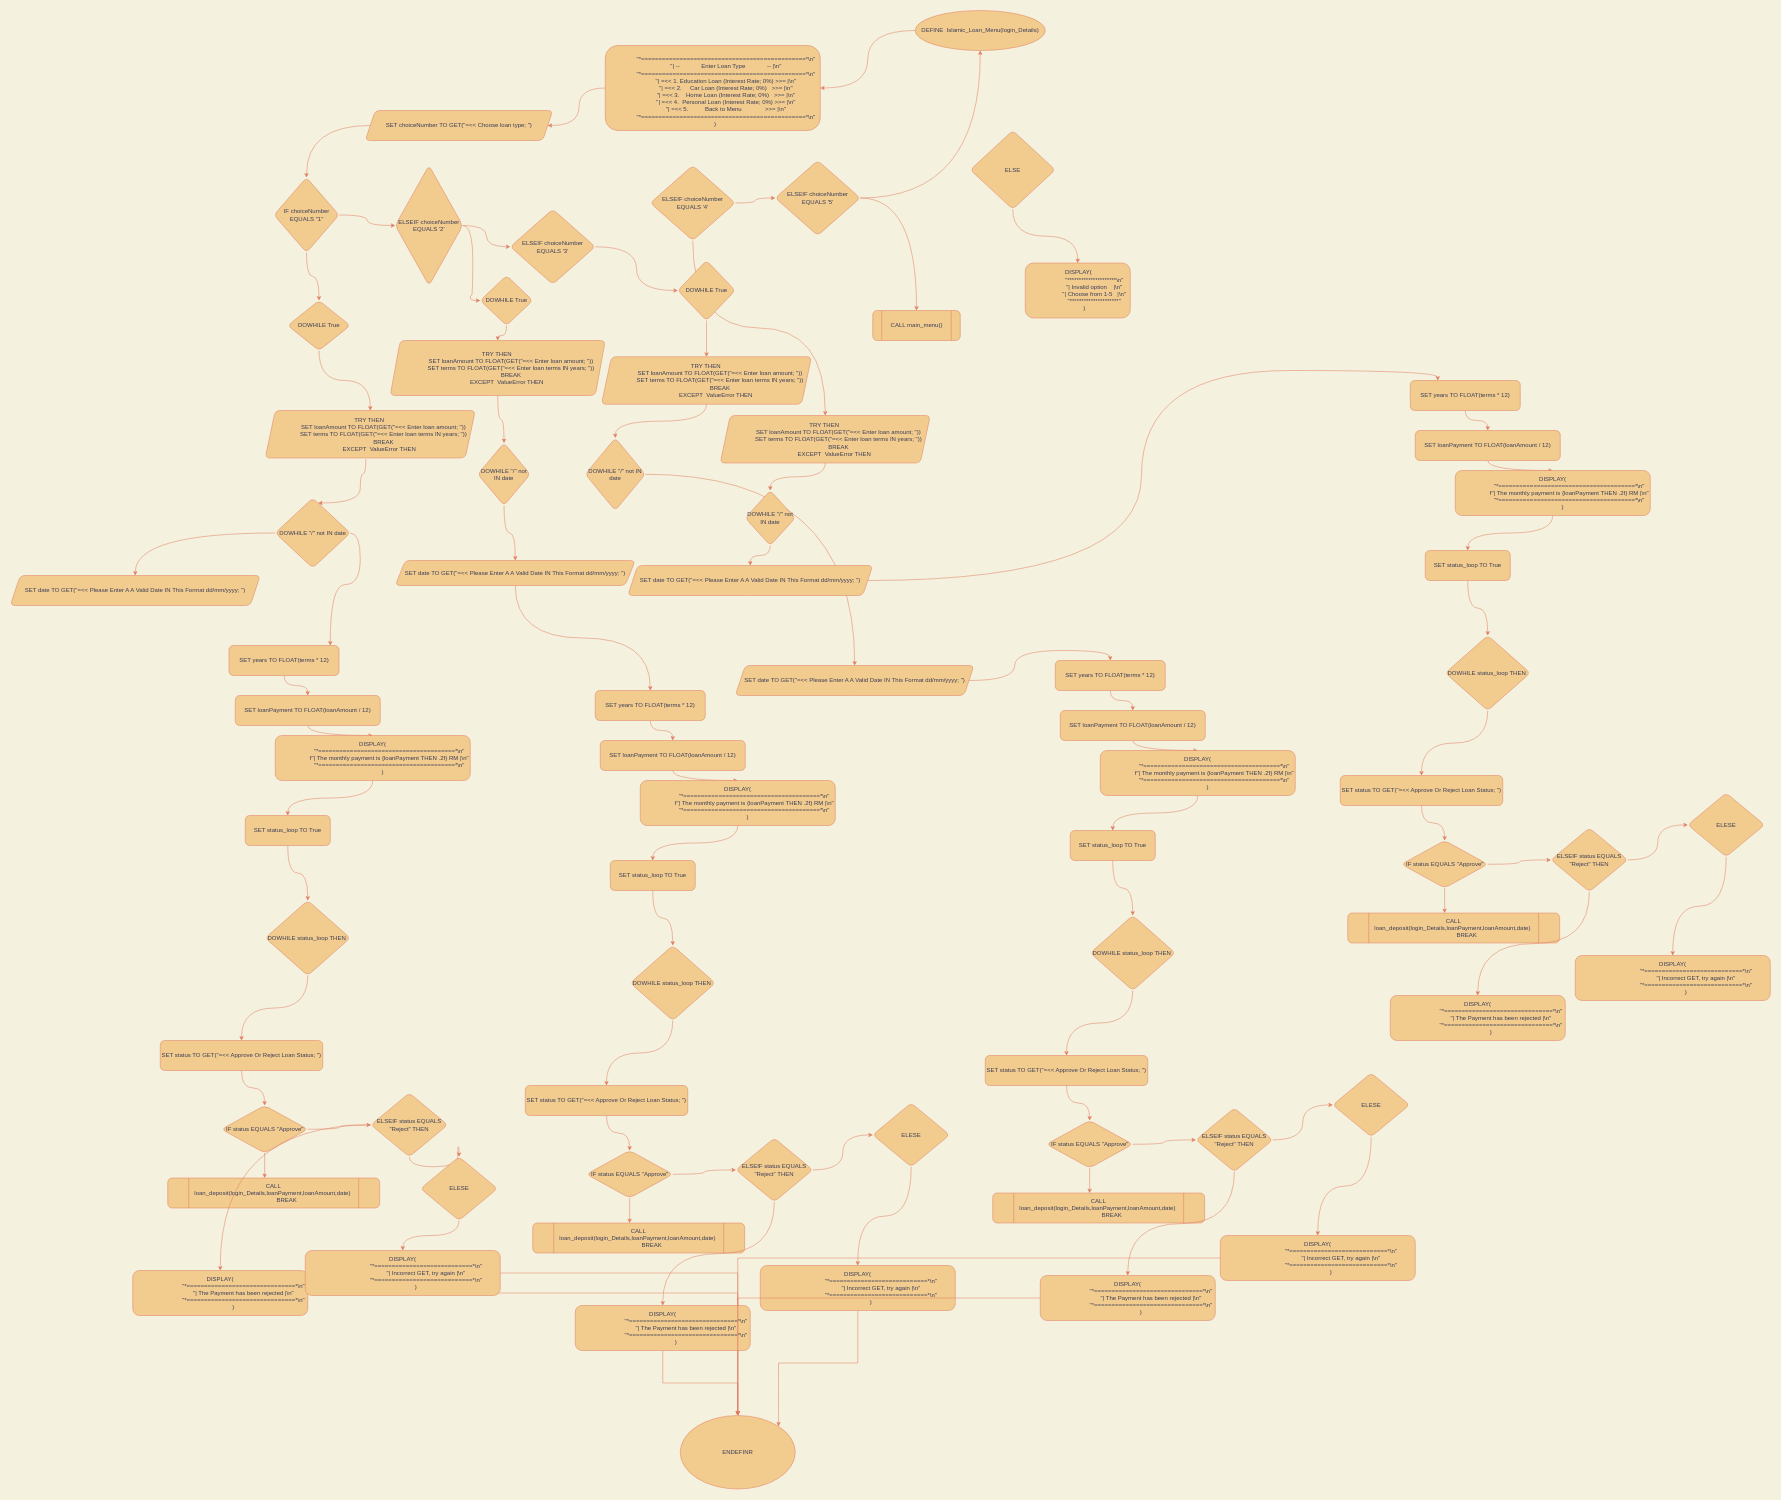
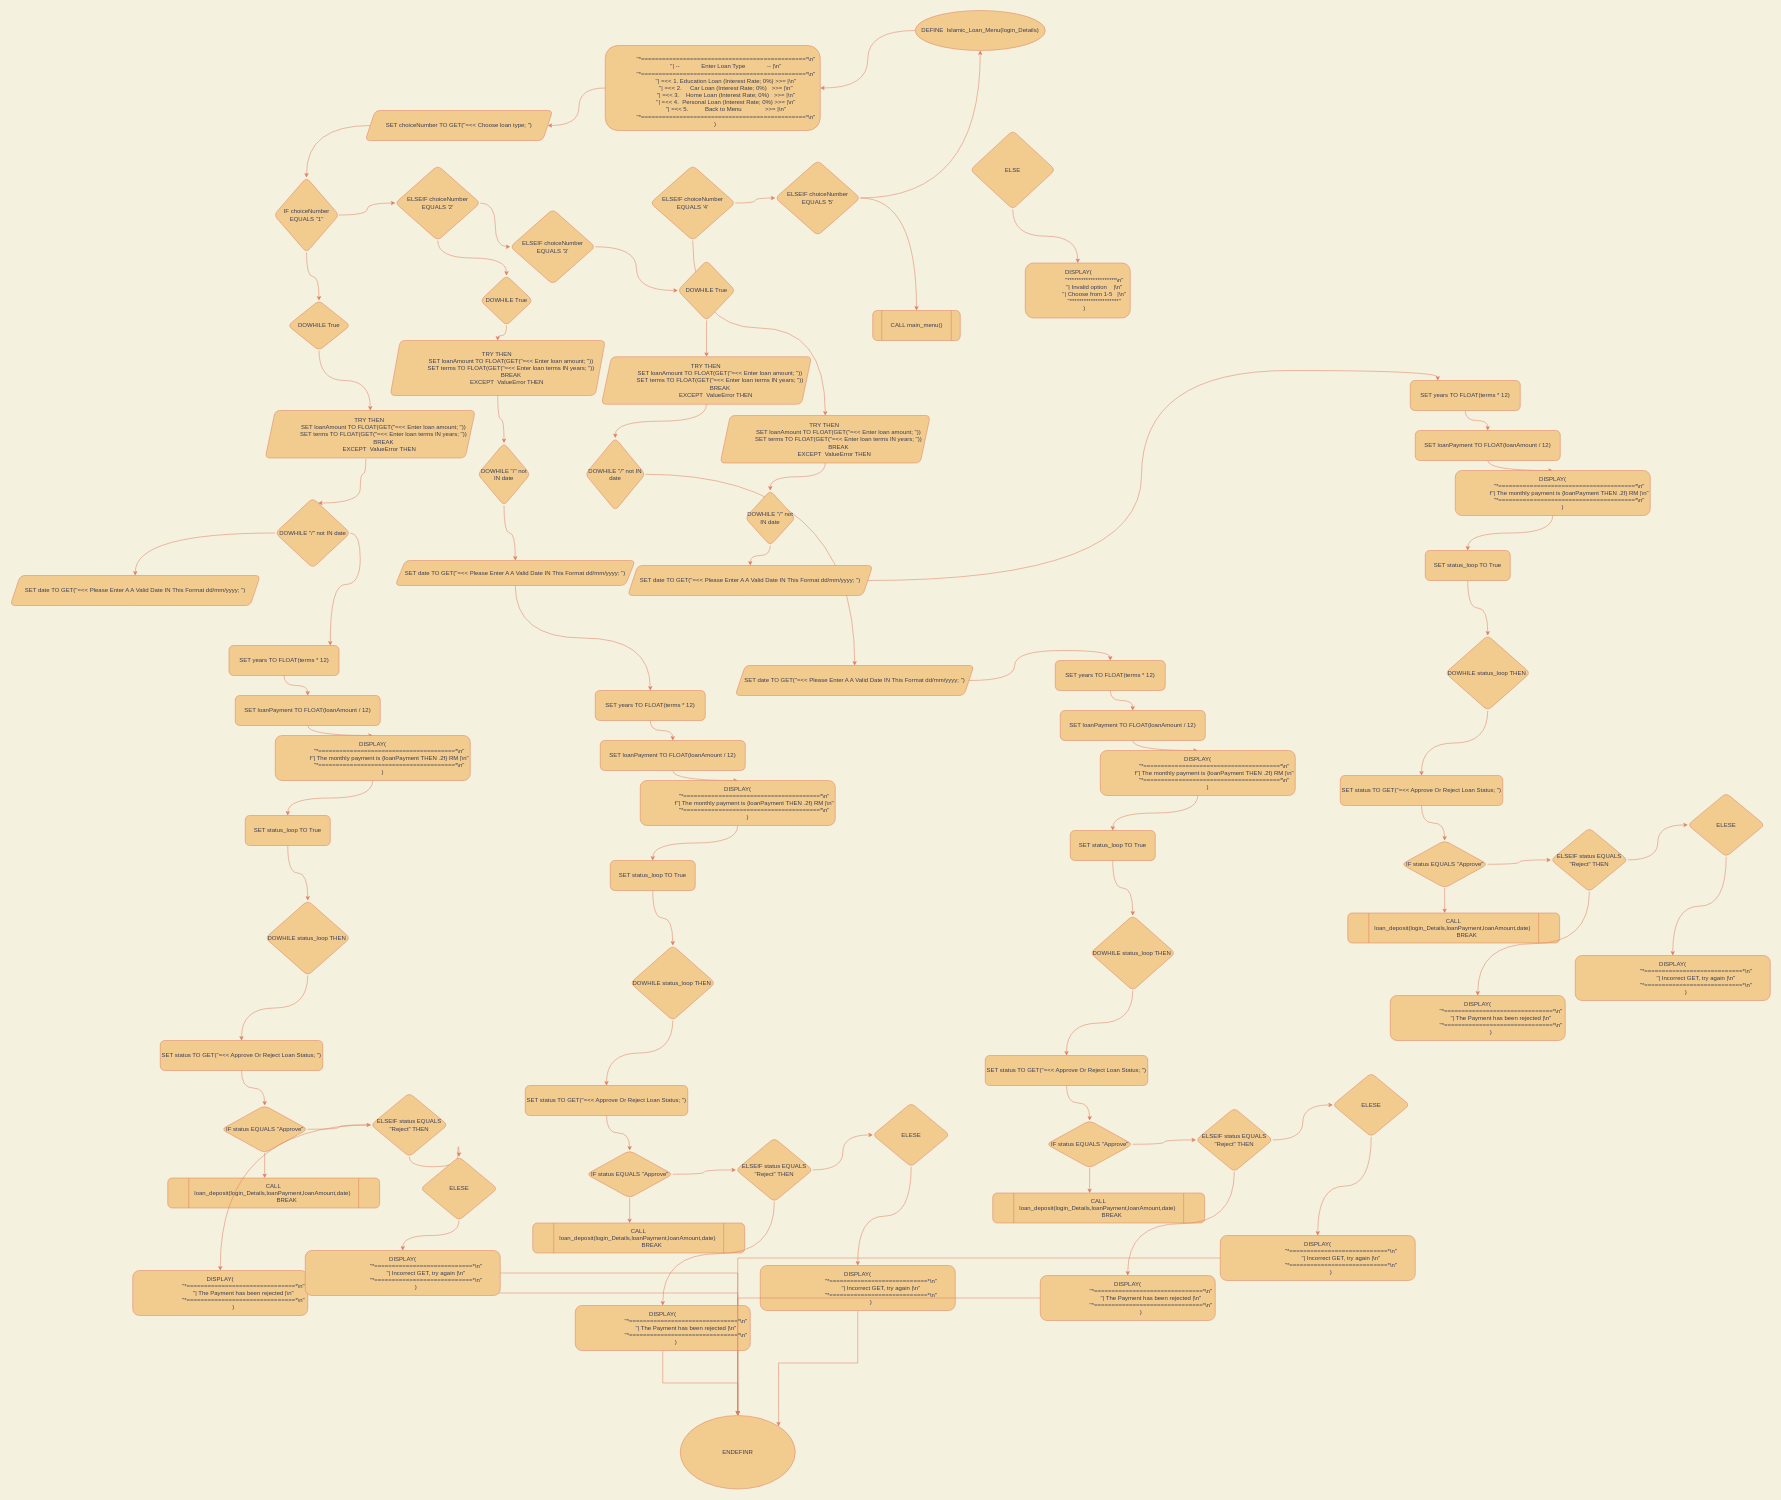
node "ELSEIF choiceNumber EQUALS '2'": size 68x120 -> 85x75
